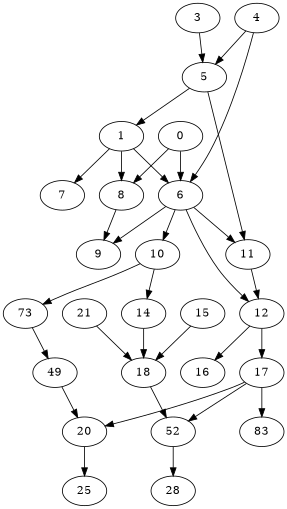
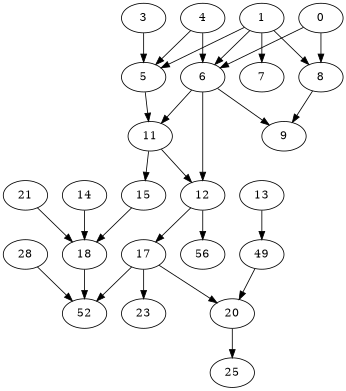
edge "5" -> "1": reversed
edge "11" -> "15": added
node "10": removed
node "73": label "73" -> "13"
node "16": label "16" -> "56"
node "83": label "83" -> "23"
edge "52" -> "28": reversed
